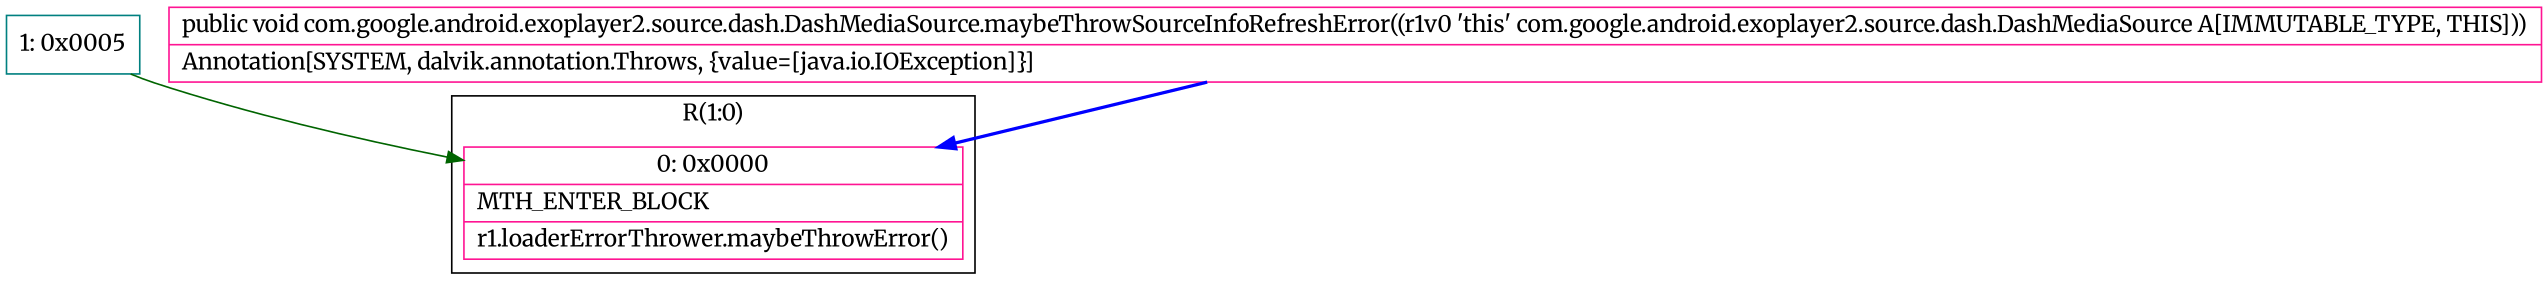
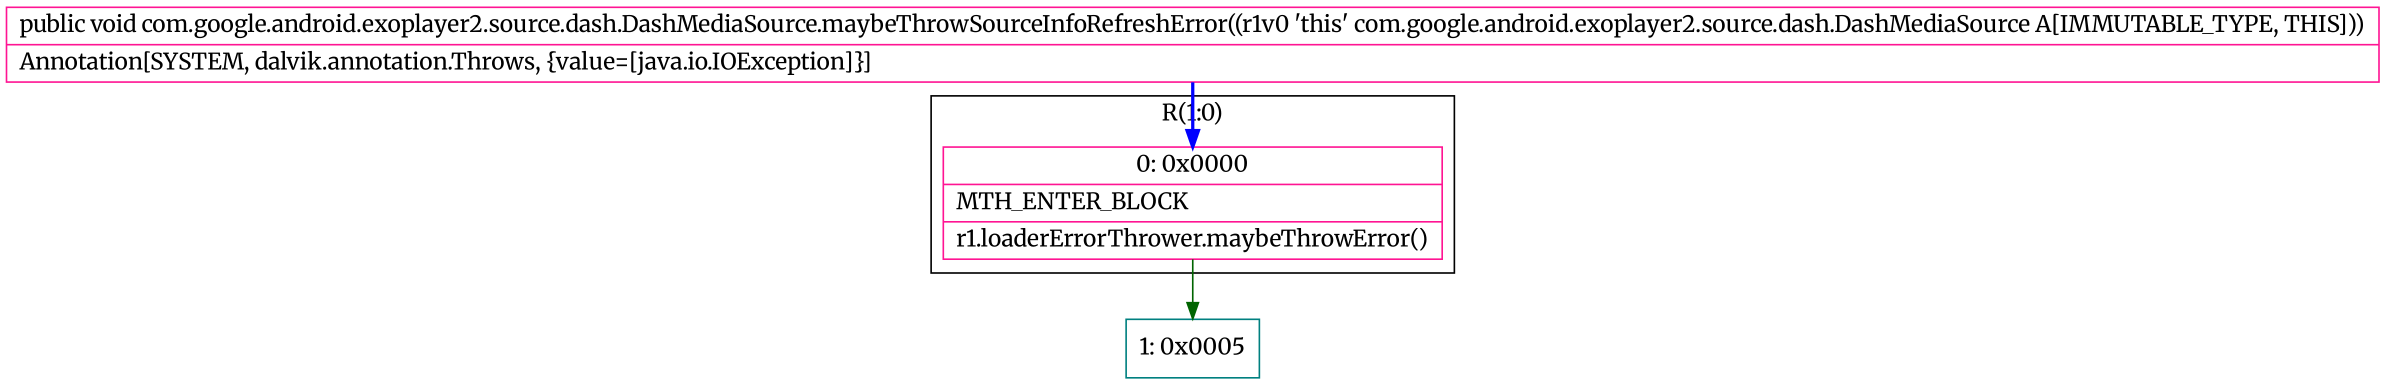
edge "1: 0x0005" -> "0: 0x0000": reversed
